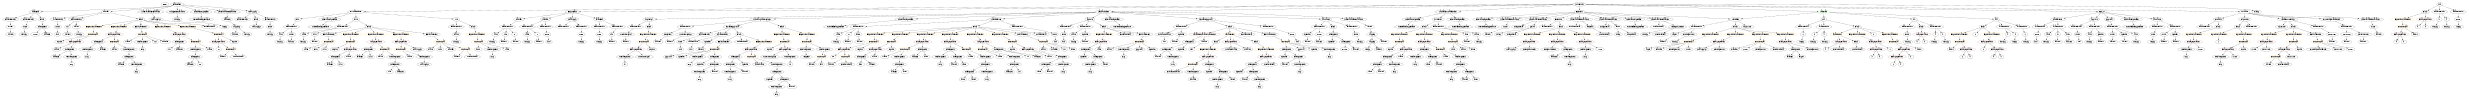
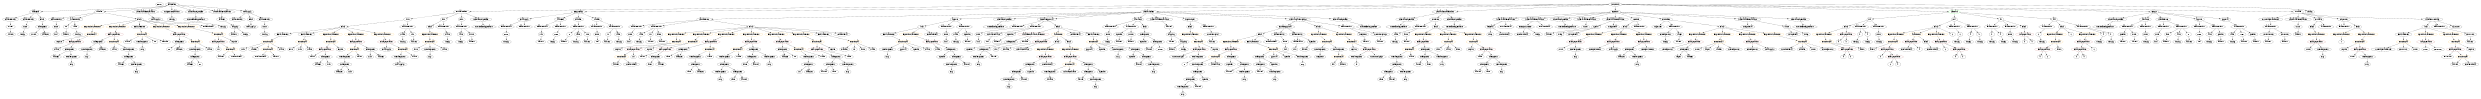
edge "SafeMath" -> "mintToken": now "SafeMath" -> "sub"
node "bug_msg4": label "bug_msg4" -> "bug_txorigin4"
node "uint8": added
